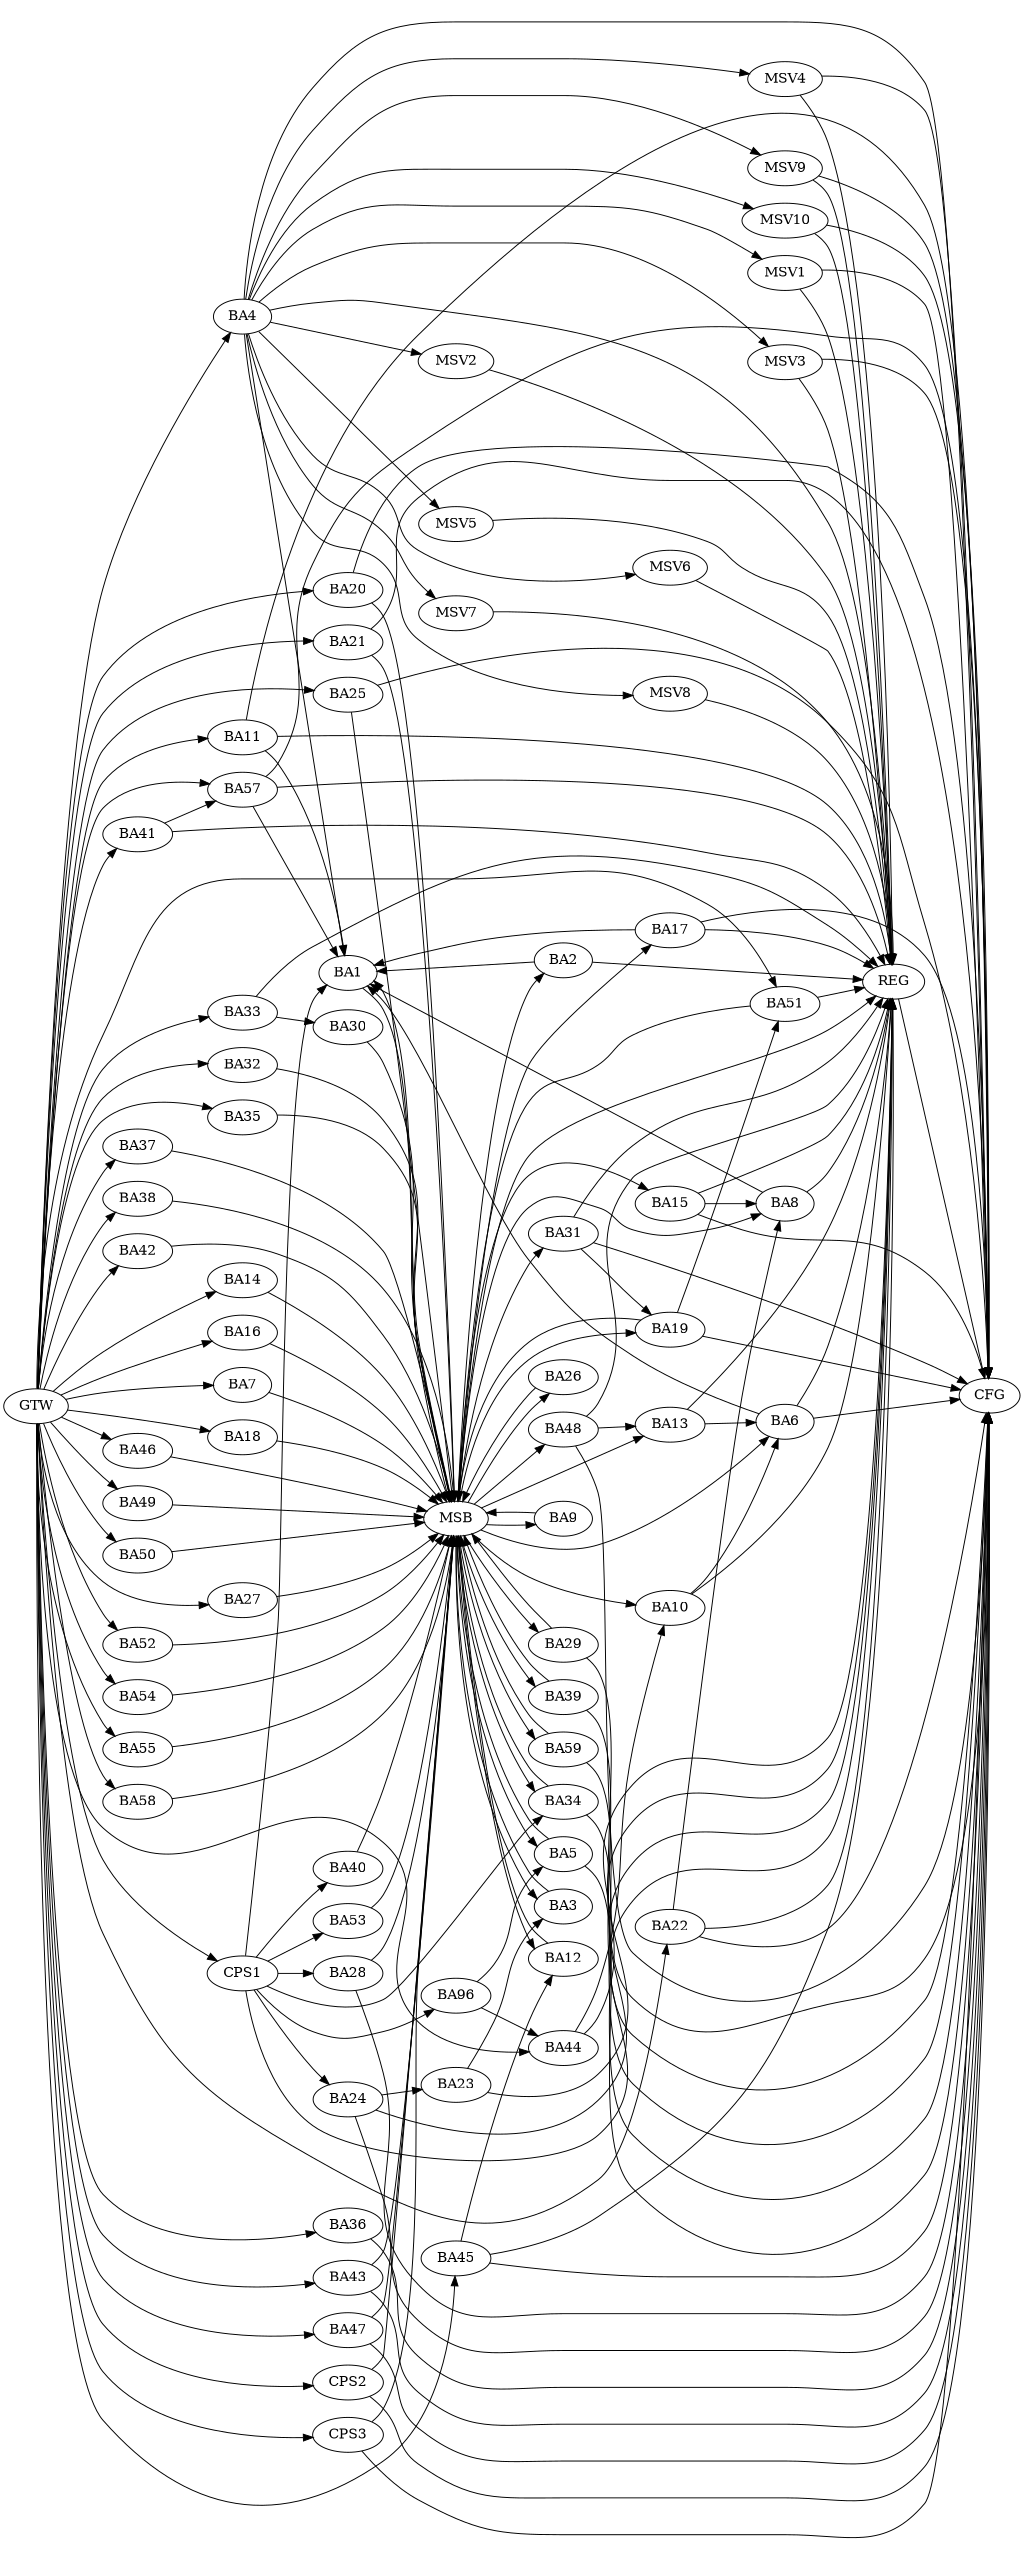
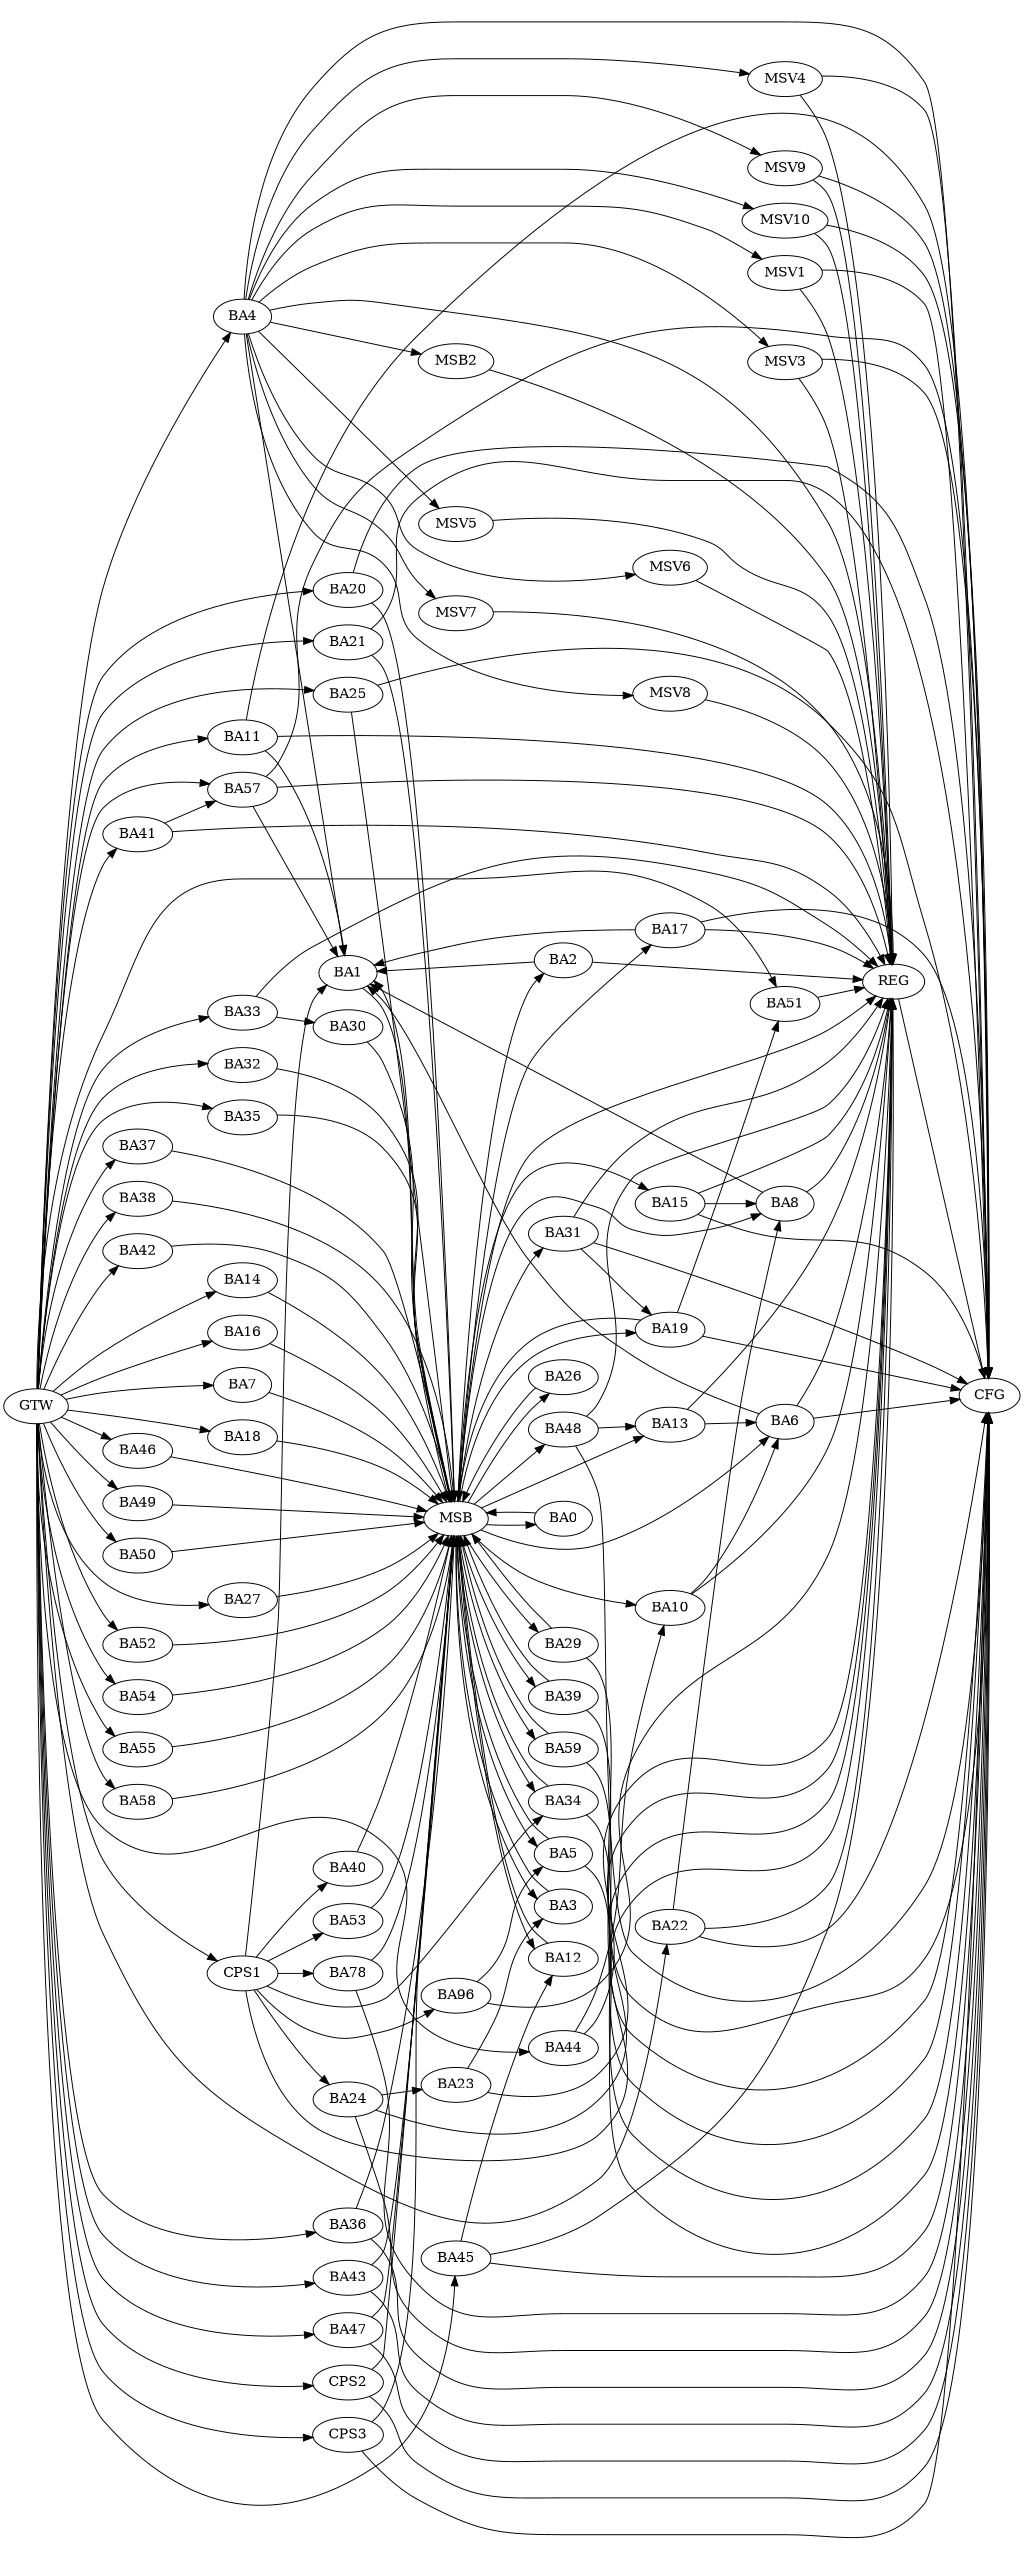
node "MSV2": label "MSV2" -> "MSB2"
edge "BA51" -> "MSB": now "BA36" -> "MSB"
node "BA9": label "BA9" -> "BA0"
node "BA28": label "BA28" -> "BA78"
edge "BA96" -> "BA44": now "BA96" -> "REG"
